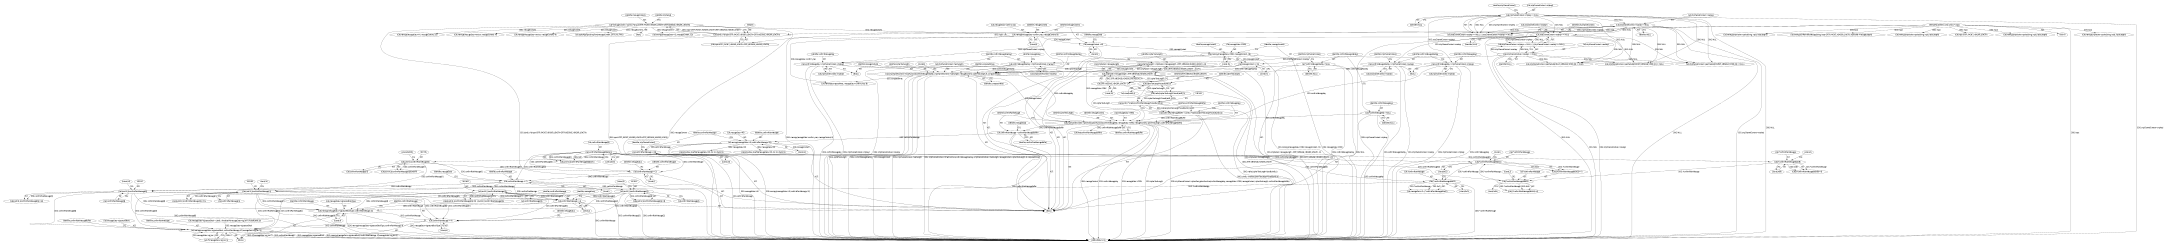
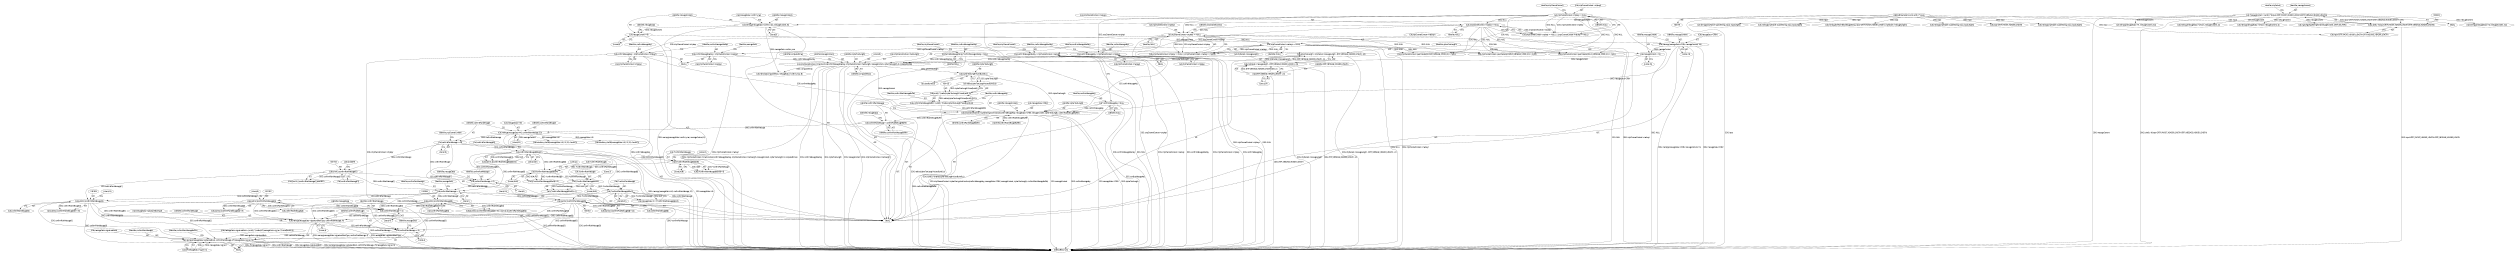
edge "(Call,zrtpChannelContext->zrtpkeyr == NULL)" -> "(Call,zrtpChannelContext->mackeyr == NULL)": added, label "DDG: NULL"
node "(Call,*confirmMessageMacKey = NULL)": label "(Call,*confirmMessageMacKey = NULL)" -> "(DHPartHelloMessageString,*confirmMessageMacKey = NULL)"
node "(Call,(uint8_t *)malloc(confirmPlainMessage*sizeof(uint8_t)))": label "(Call,(uint8_t *)malloc(confirmPlainMessage*sizeof(uint8_t)))" -> "(Call,(uint8_t *)malloc(cipherTextLength*sizeof(uint8_t)))"
edge "(Call,confirmPlainMessage +=33)" -> "(Call,confirmPlainMessage[0]&0x01)": added, label "DDG: confirmPlainMessage"
edge "(Literal,0x02)" -> "(Call,(*confirmPlainMessage)&0x01)": now "(Call,messageData->D = (*confirmPlainMessage)&0x01)" -> "(Call,(*confirmPlainMessage)&0x01)"
edge "(Call,((*confirmPlainMessage)&0x02)>>1)" -> "(Call,(*confirmPlainMessage)&0x04)": now "(Literal,0x04)" -> "(Call,(*confirmPlainMessage)&0x04)"
edge "1001821" -> "(Call,(uint32_t)confirmPlainMessage[0])": reversed
edge "(Call,(uint32_t)confirmPlainMessage[2])" -> "(MethodReturn,int)": removed, label "DDG: confirmPlainMessage[2]"
